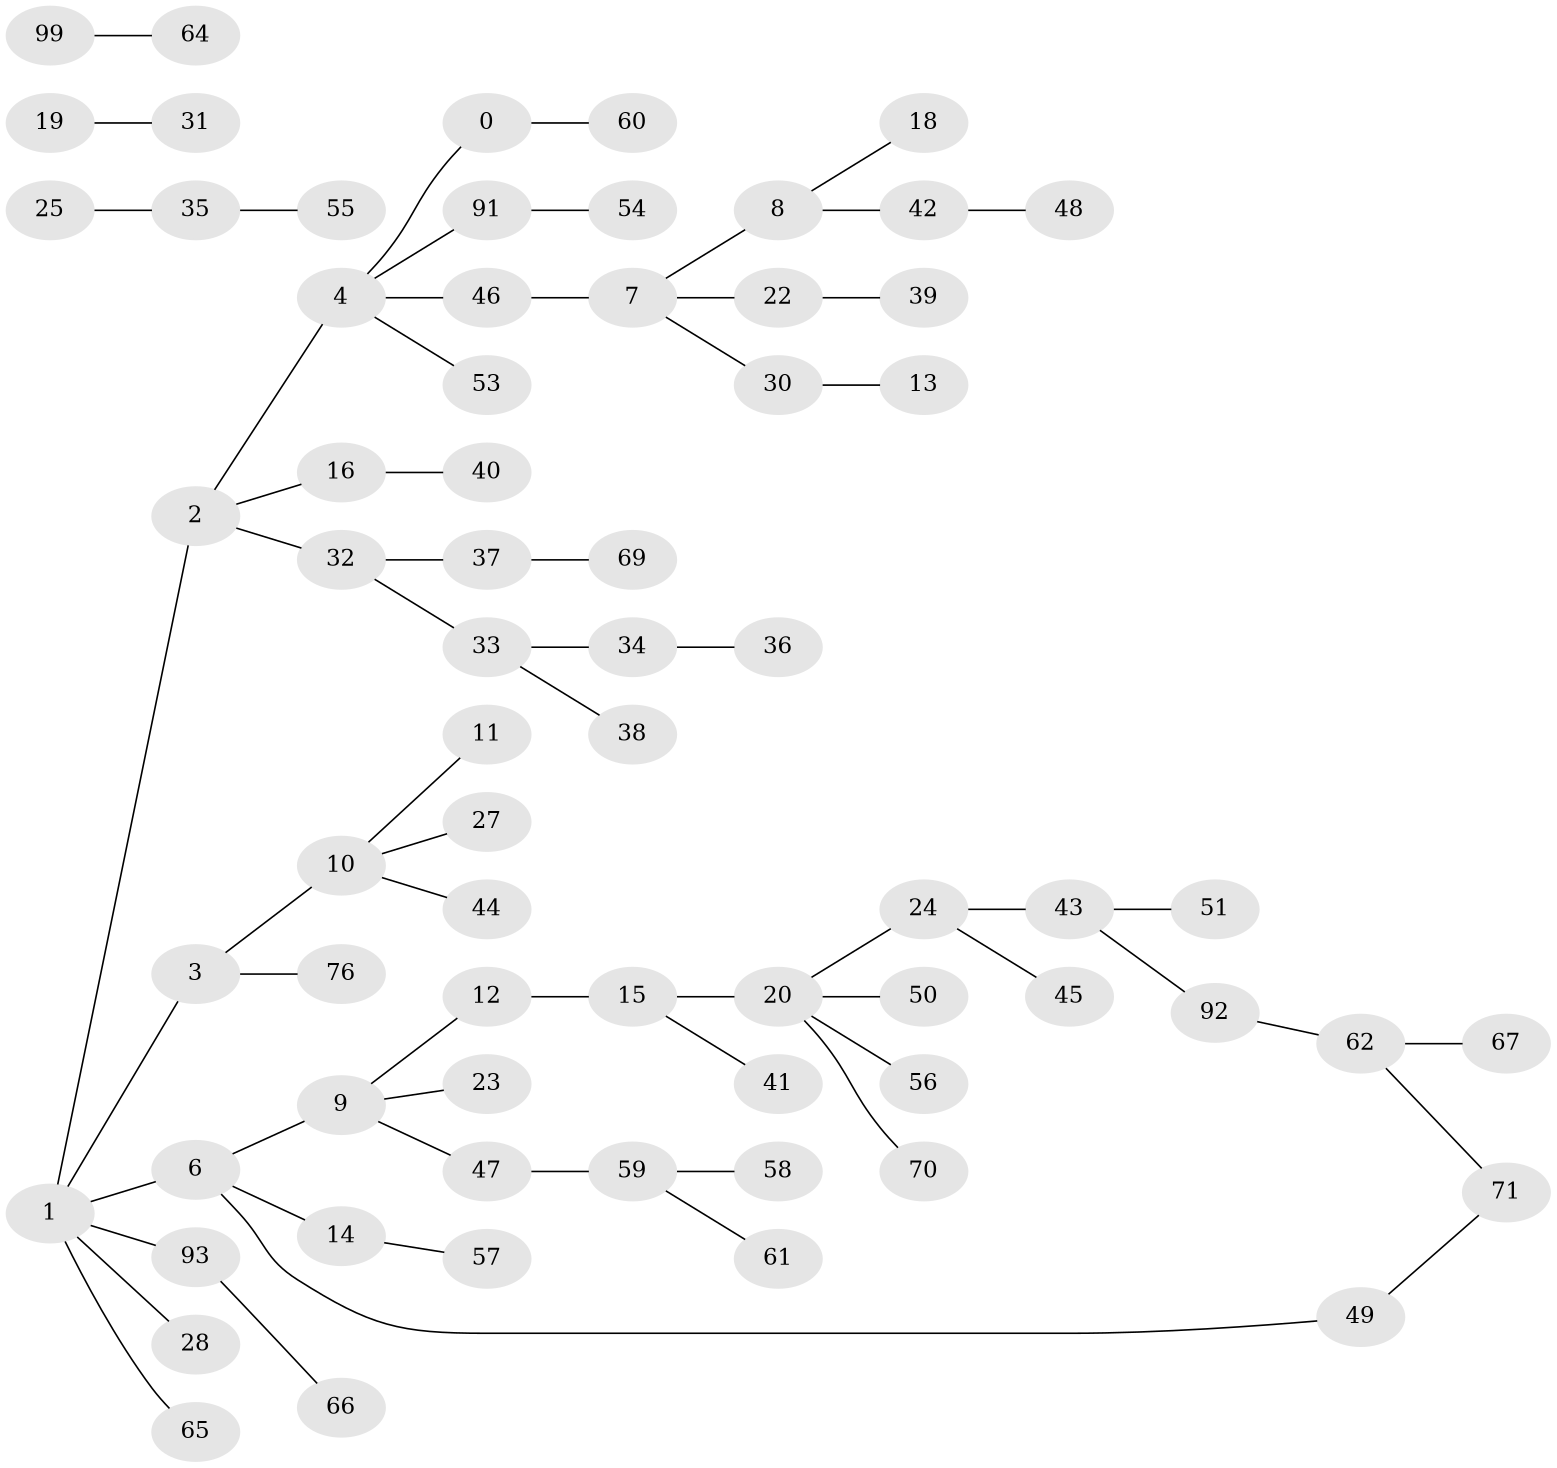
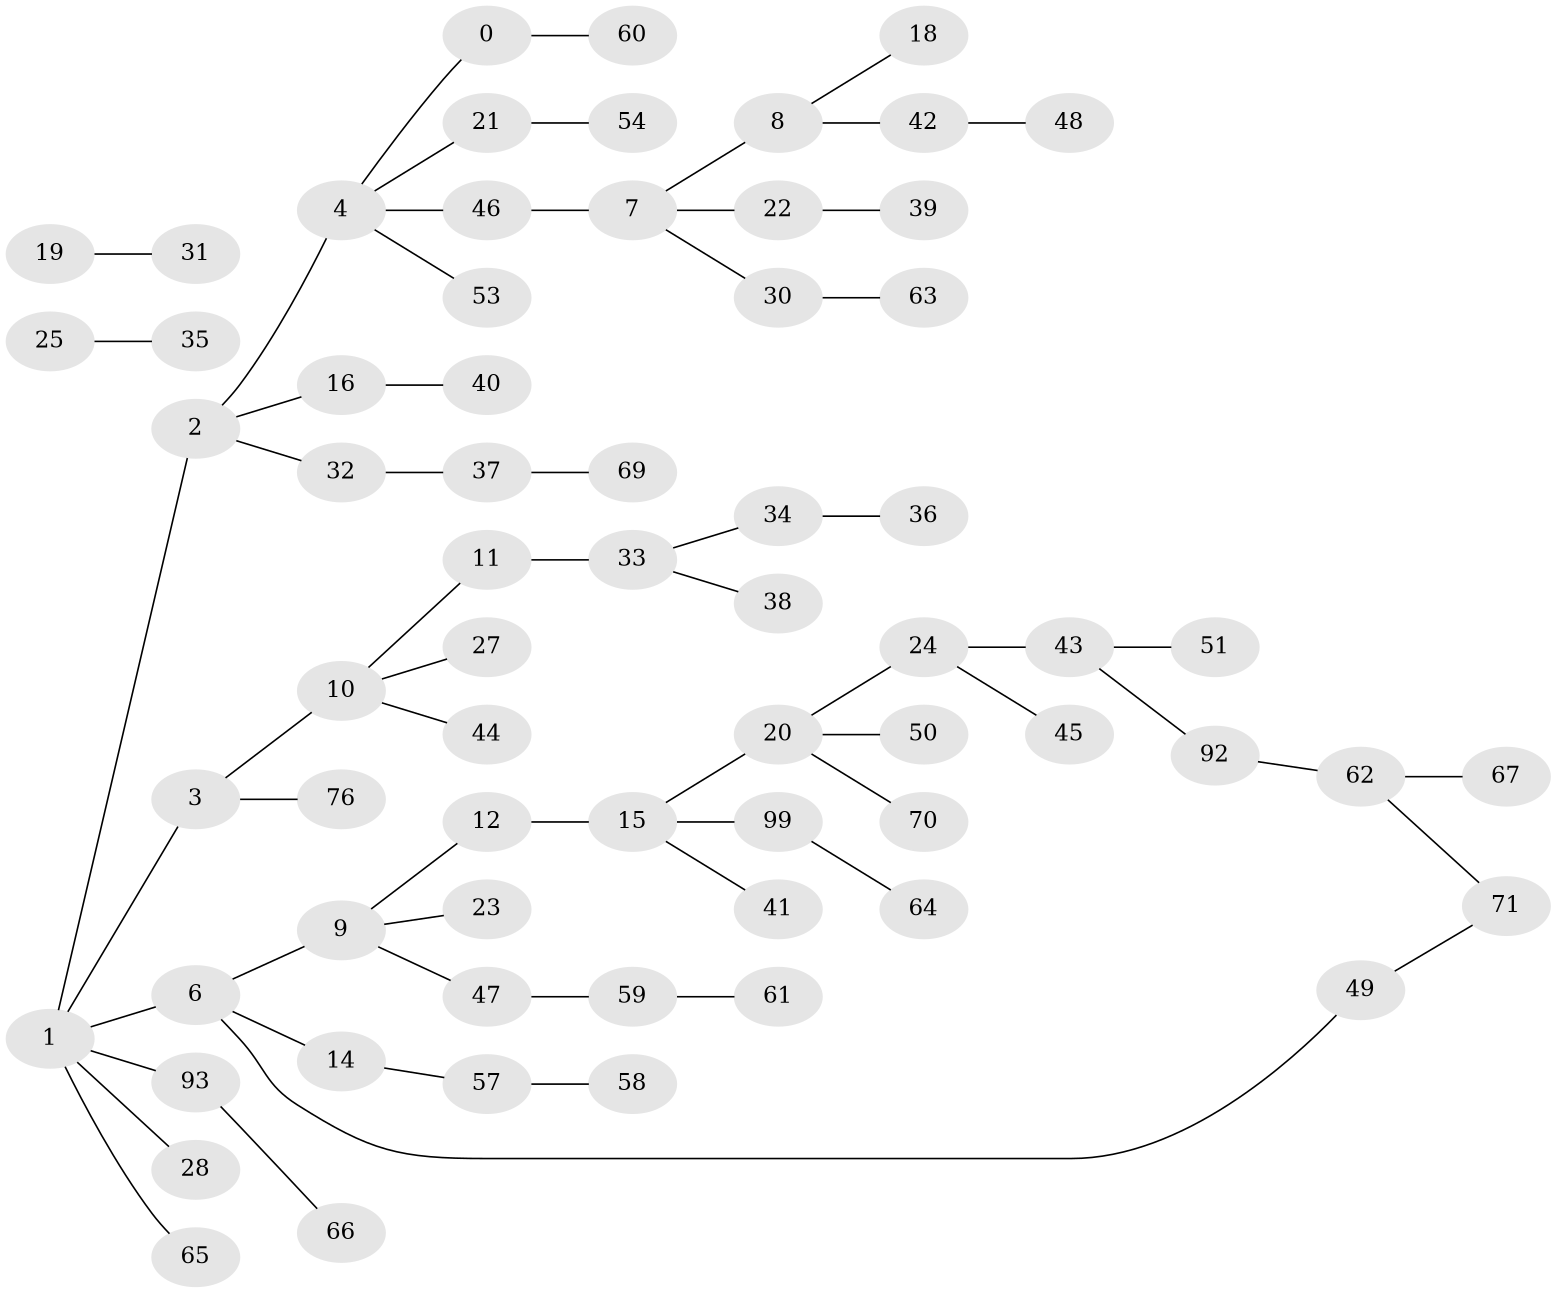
node "55": removed
node "91": label "91" -> "21"
node "13": label "13" -> "63"
edge "32" -- "33": now "11" -- "33"
edge "15" -- "99": added
node "56": removed
edge "59" -- "58": now "57" -- "58"
